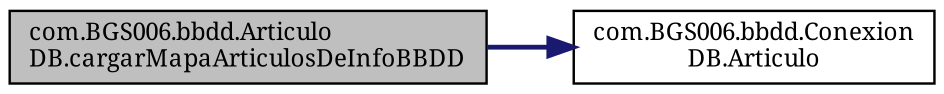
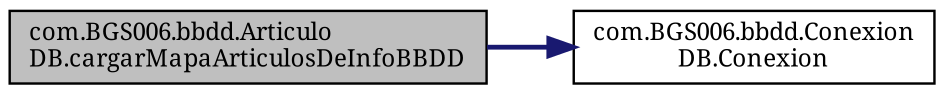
node "com.BGS006.bbdd.Conexion DB.Articulo": label "com.BGS006.bbdd.Conexion DB.Articulo" -> "com.BGS006.bbdd.Conexion DB.Conexion"
